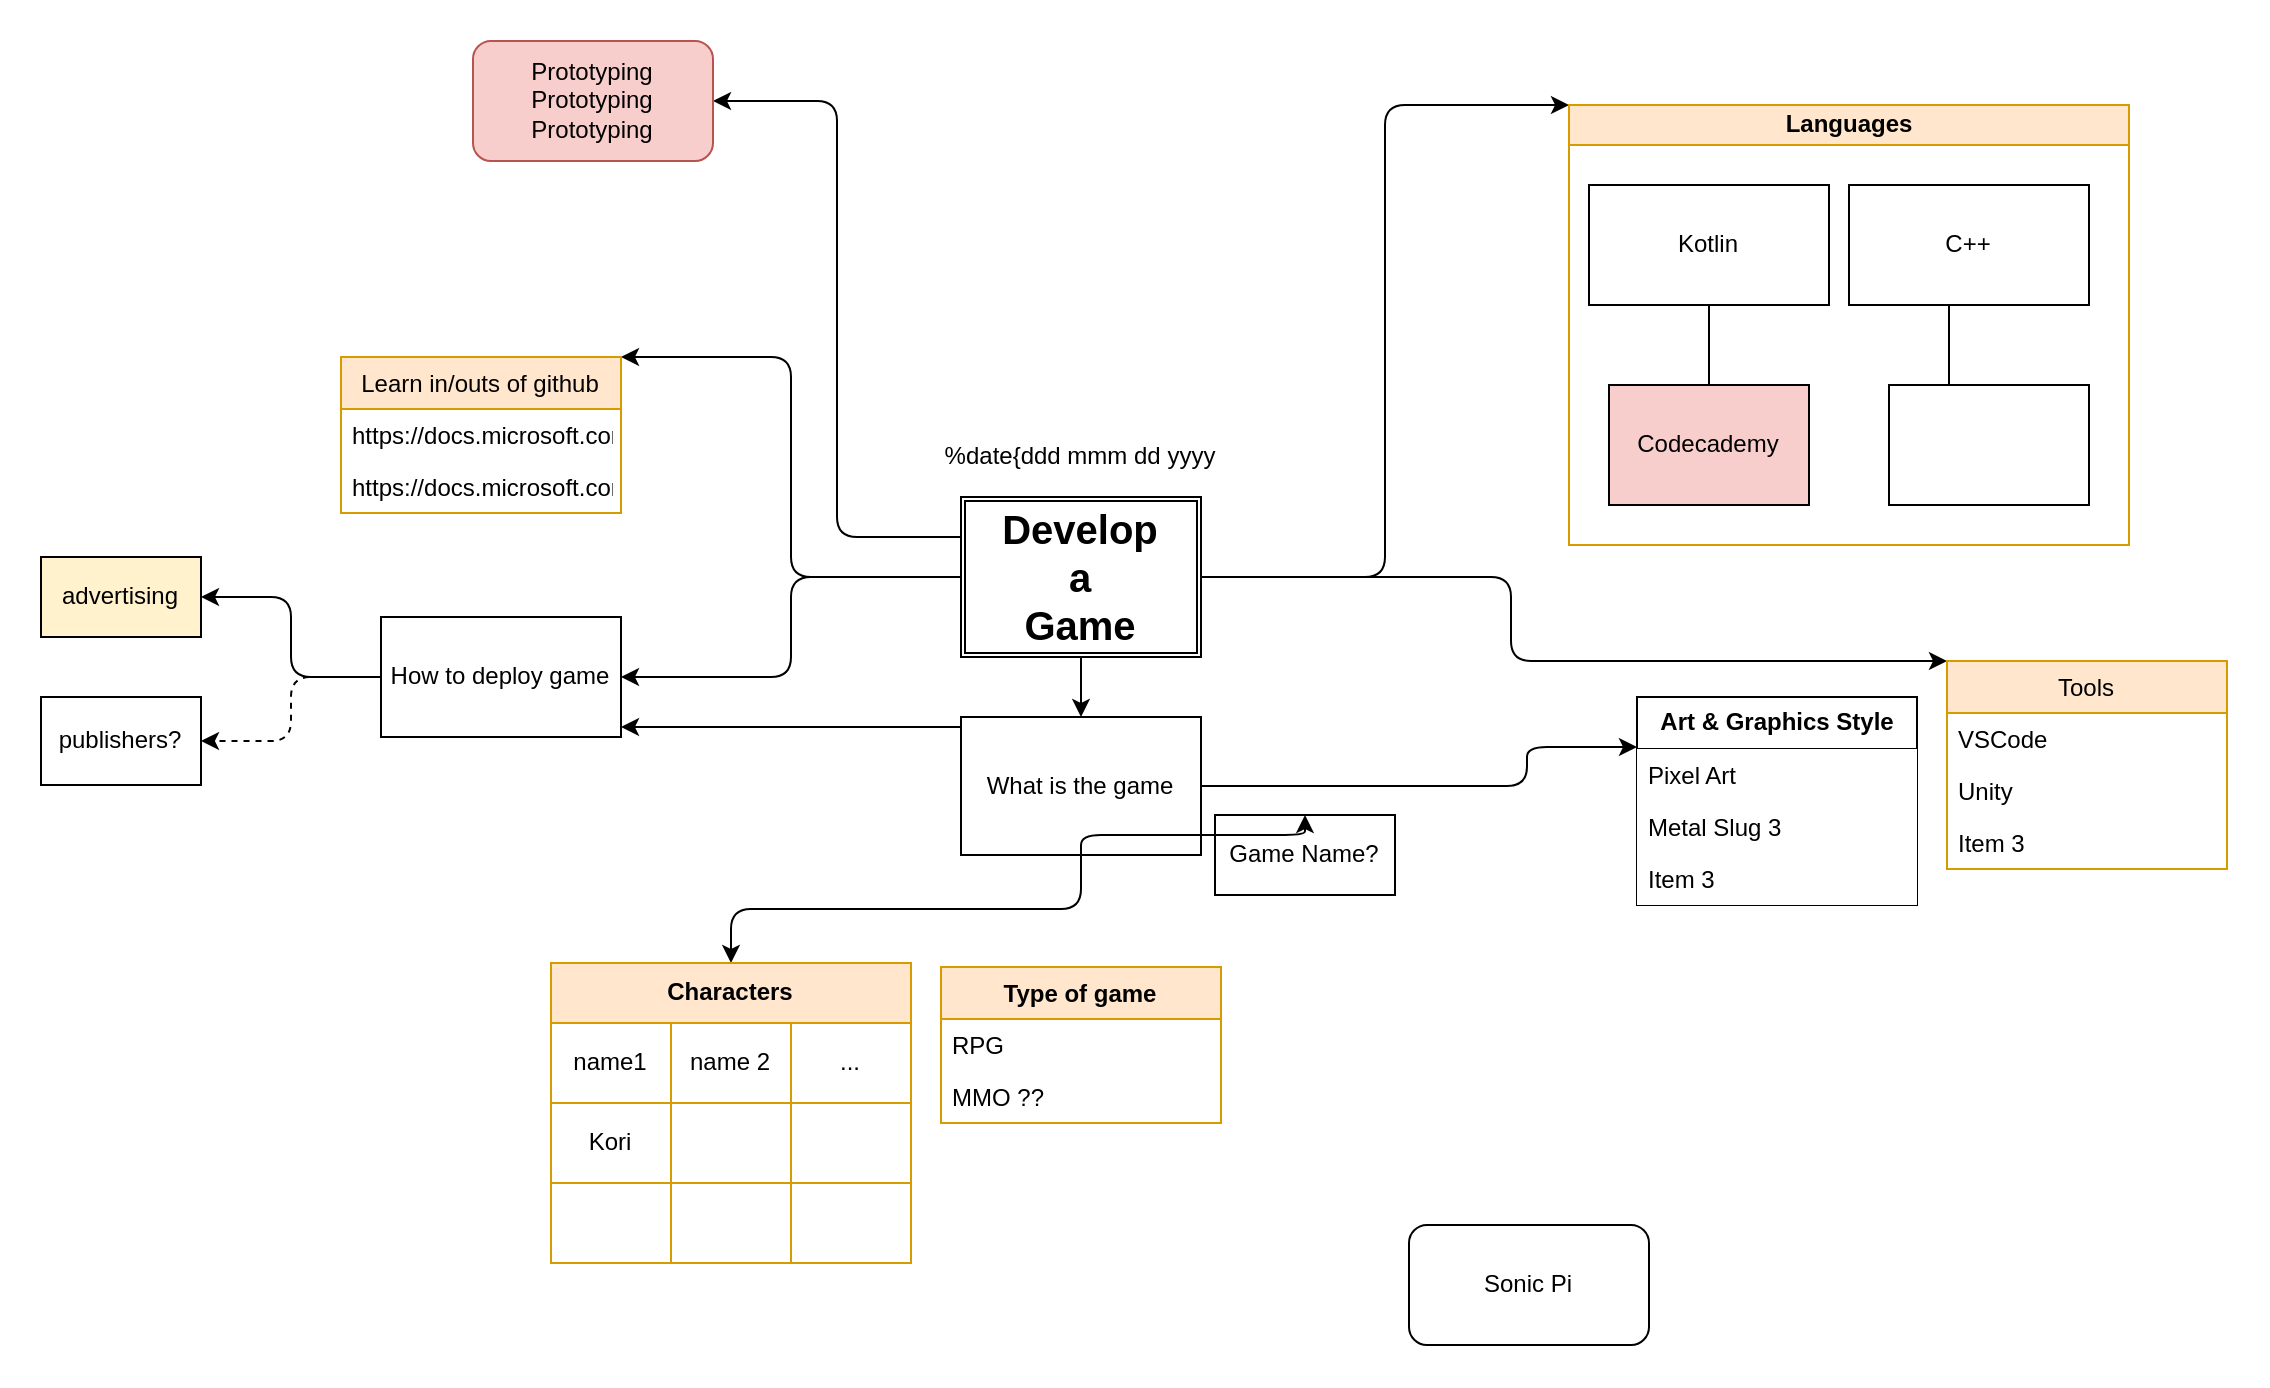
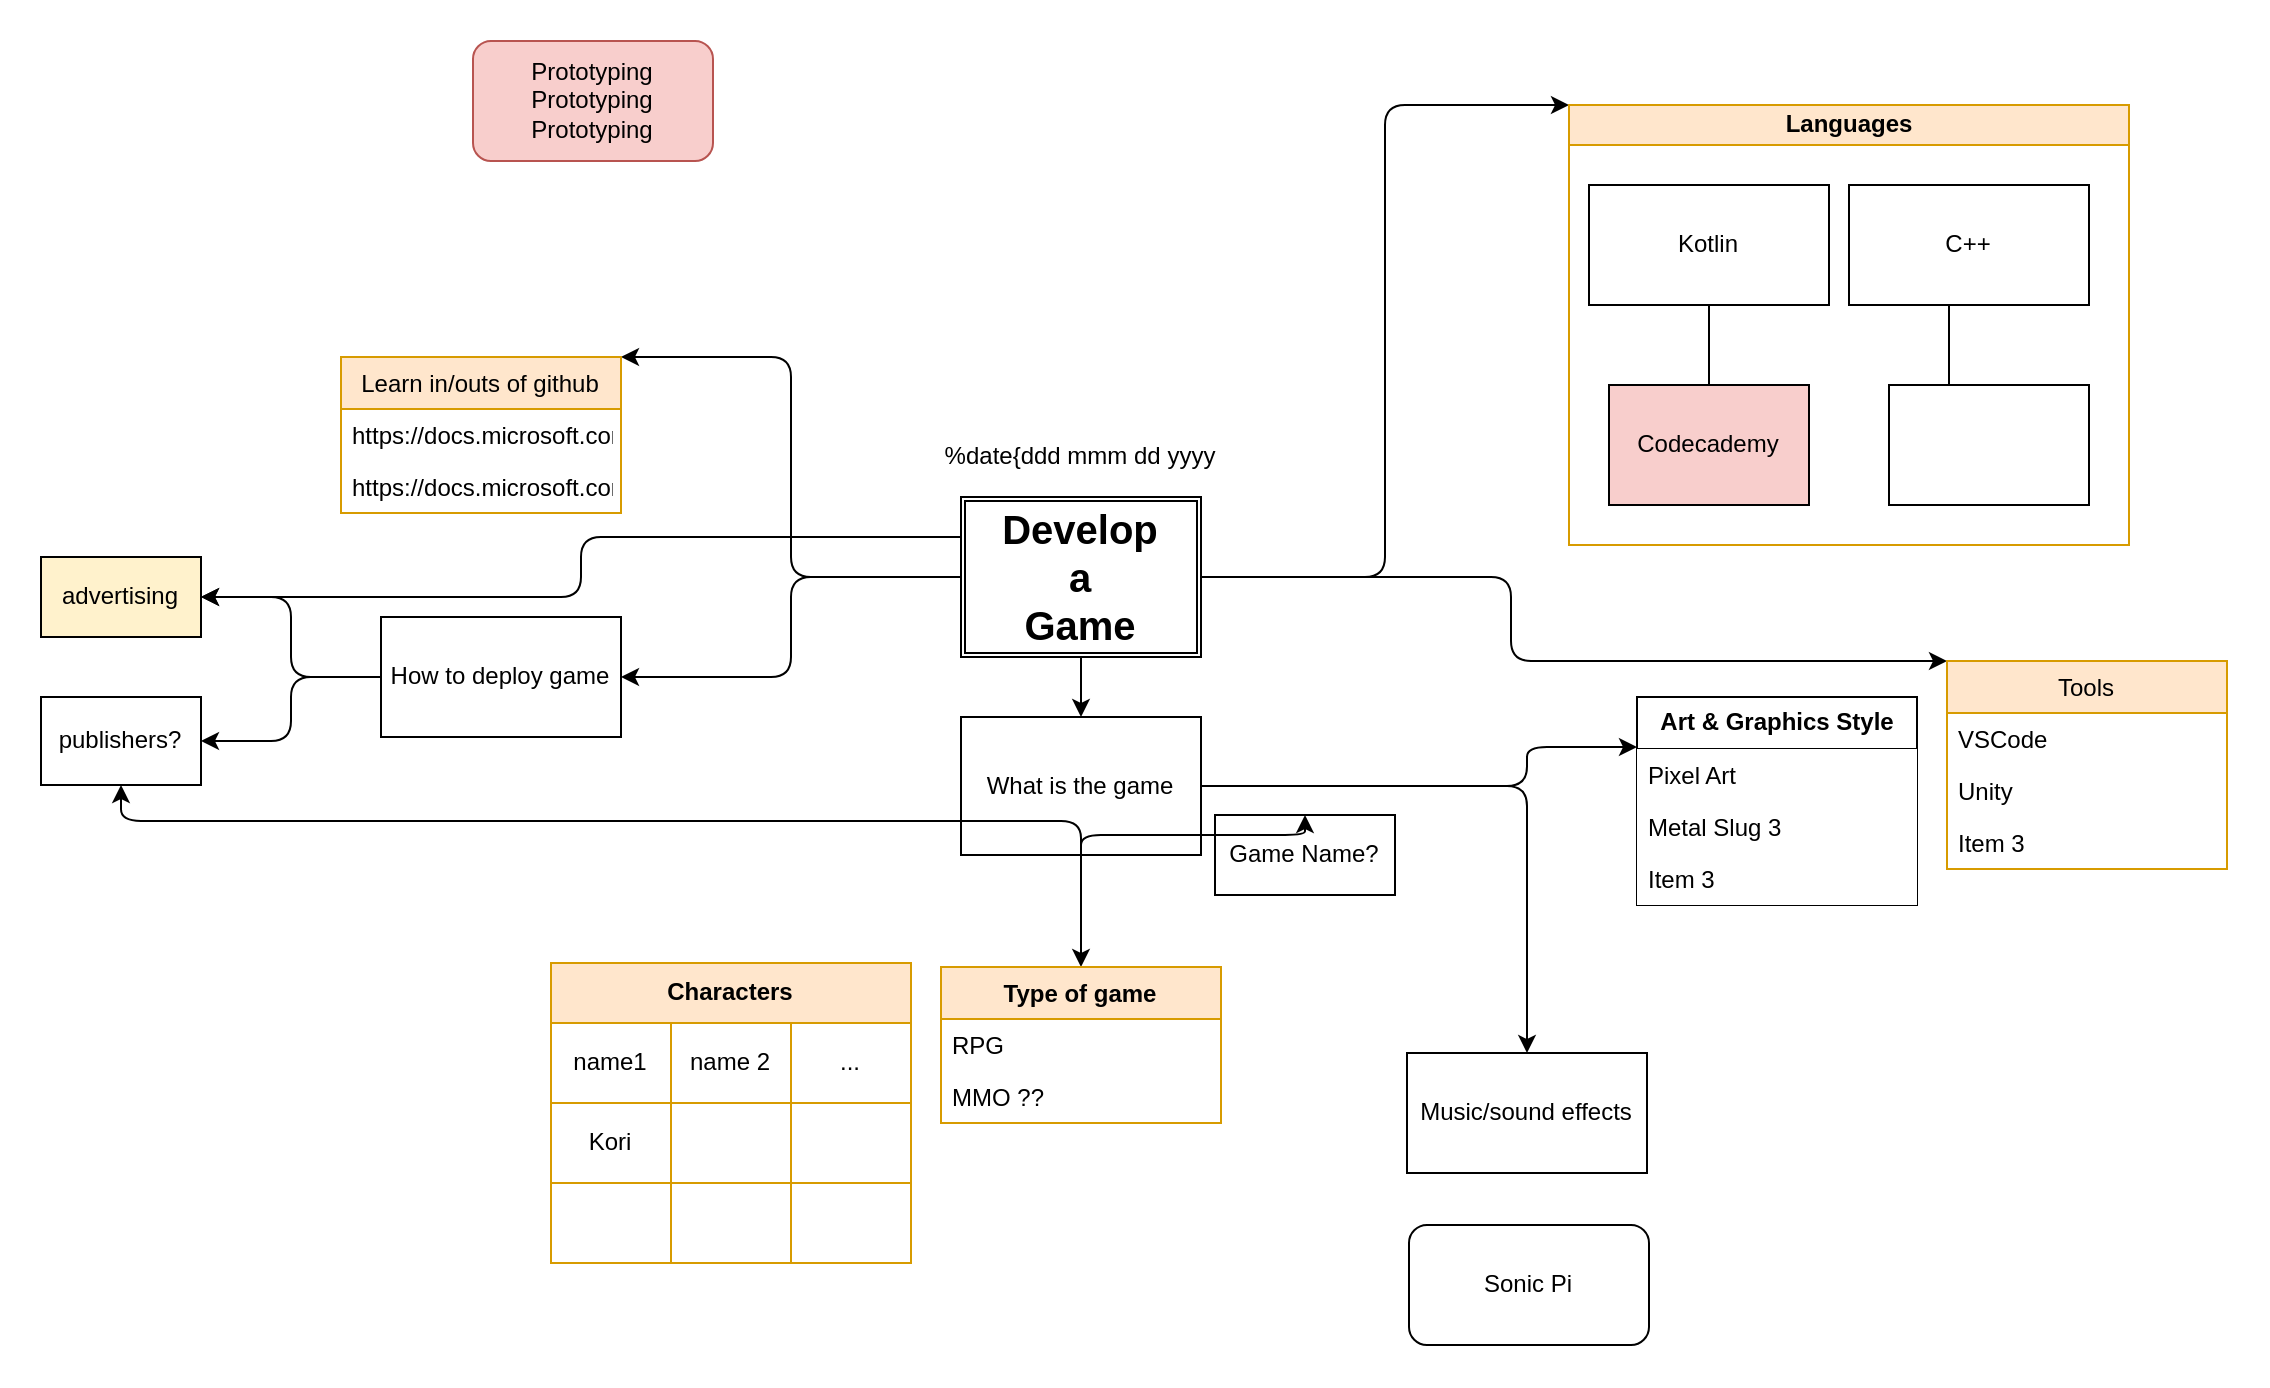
edge "Develop a Game" -> "Prototyping Prototyping Prototyping": now "Develop a Game" -> "advertising"
edge "What is the game" -> "How to deploy game": now "What is the game" -> "Type of game"
edge "How to deploy game" -> "publishers?": style dashed -> solid
edge "What is the game" -> "Characters": now "What is the game" -> "publishers?"
edge "What is the game" -> "Music/sound effects": added
node "Music/sound effects": added
